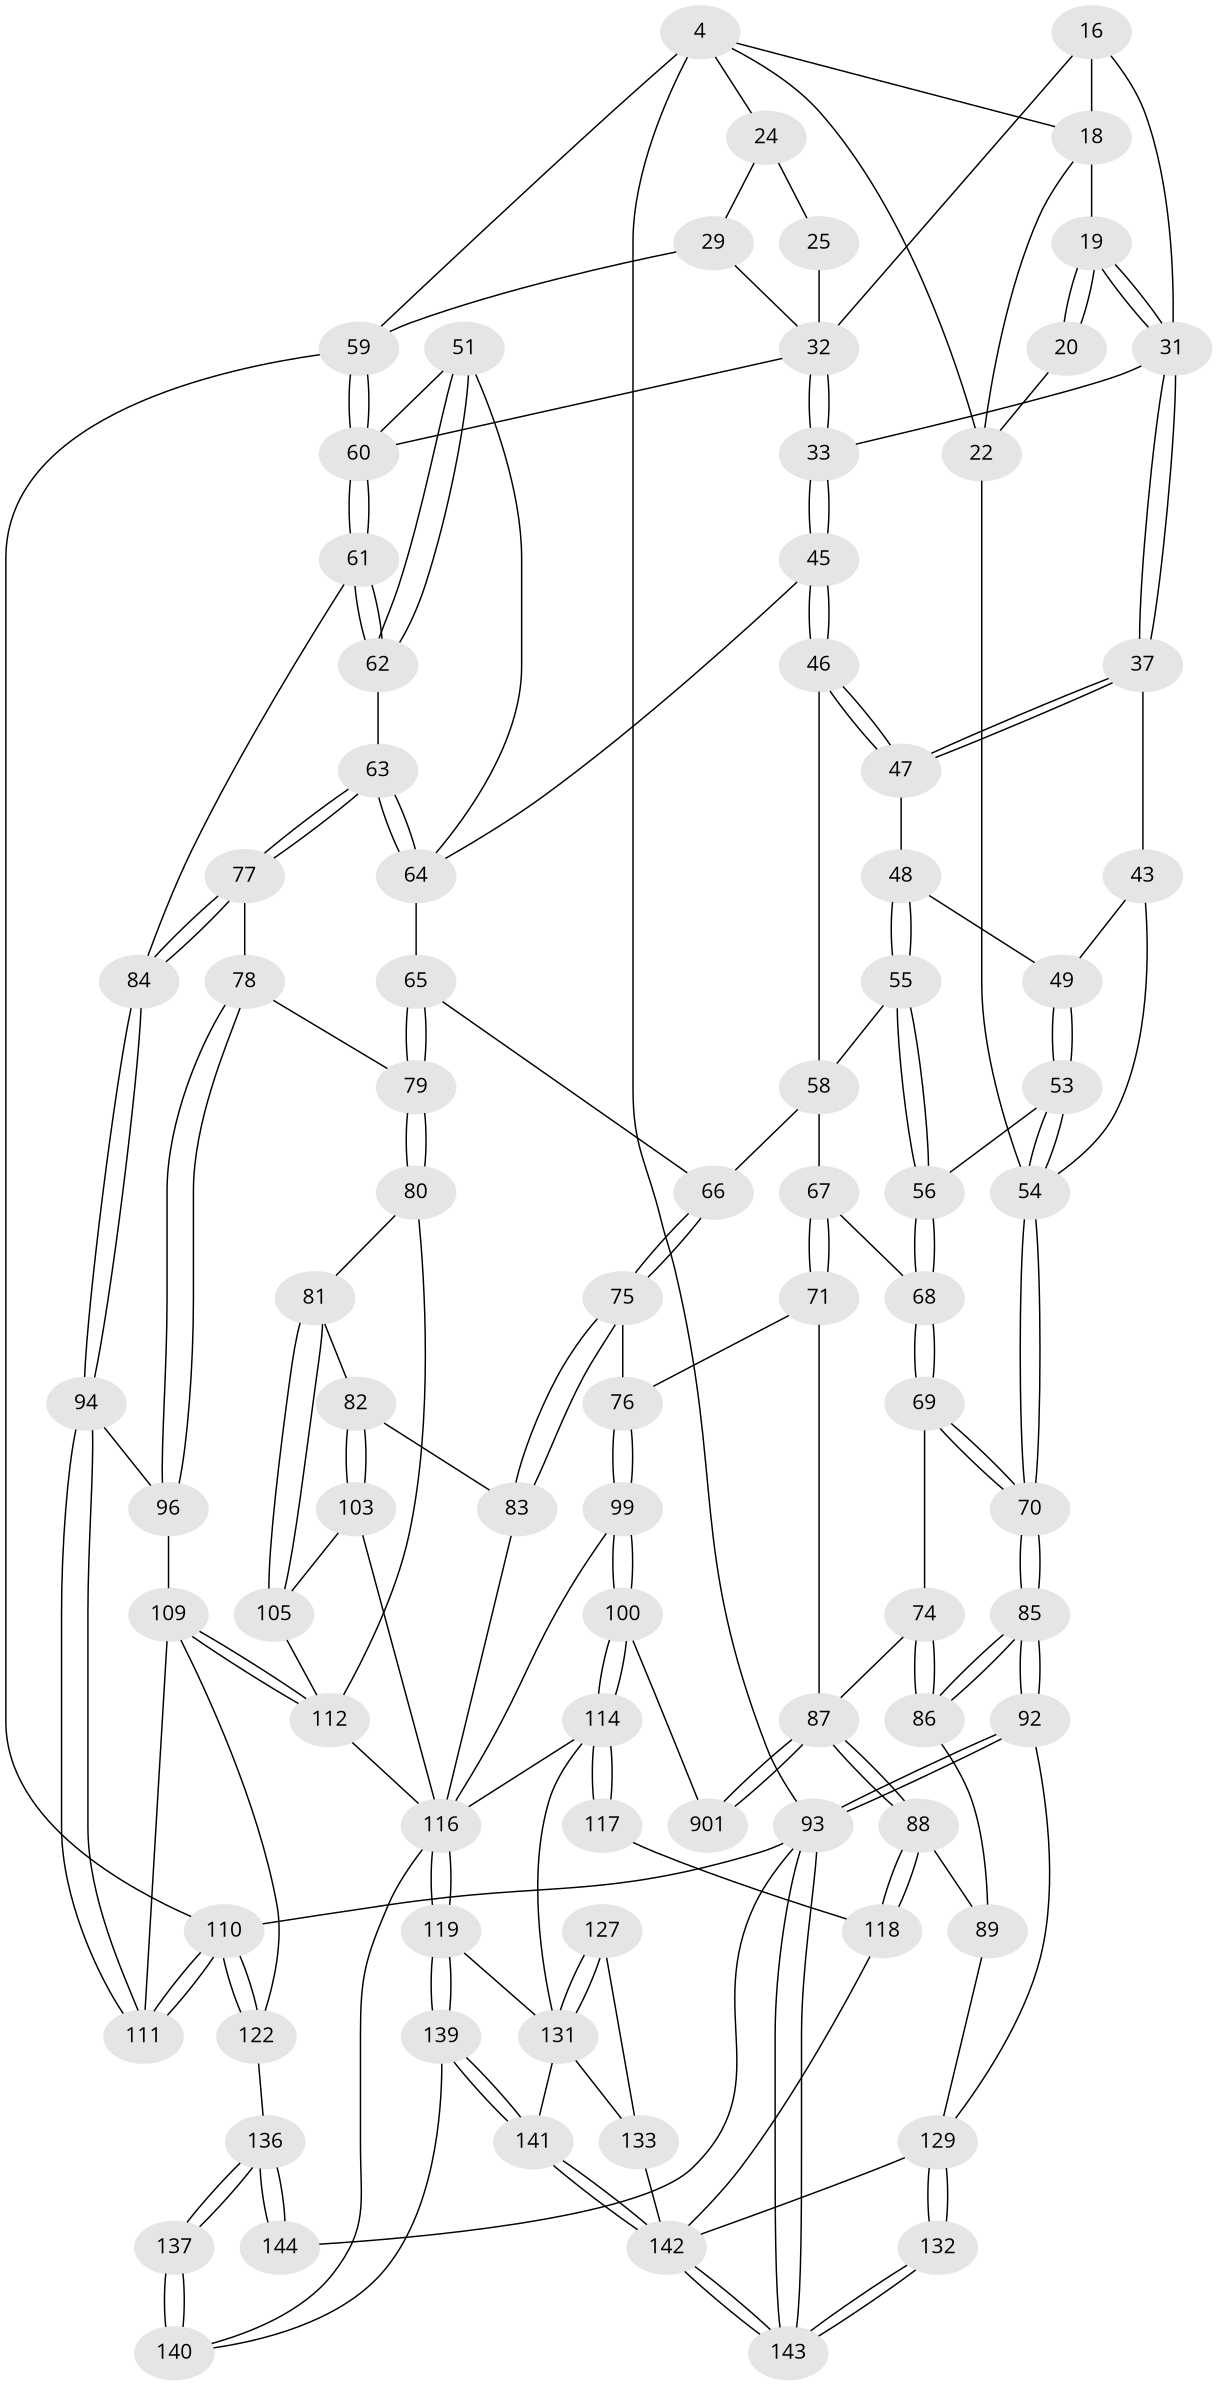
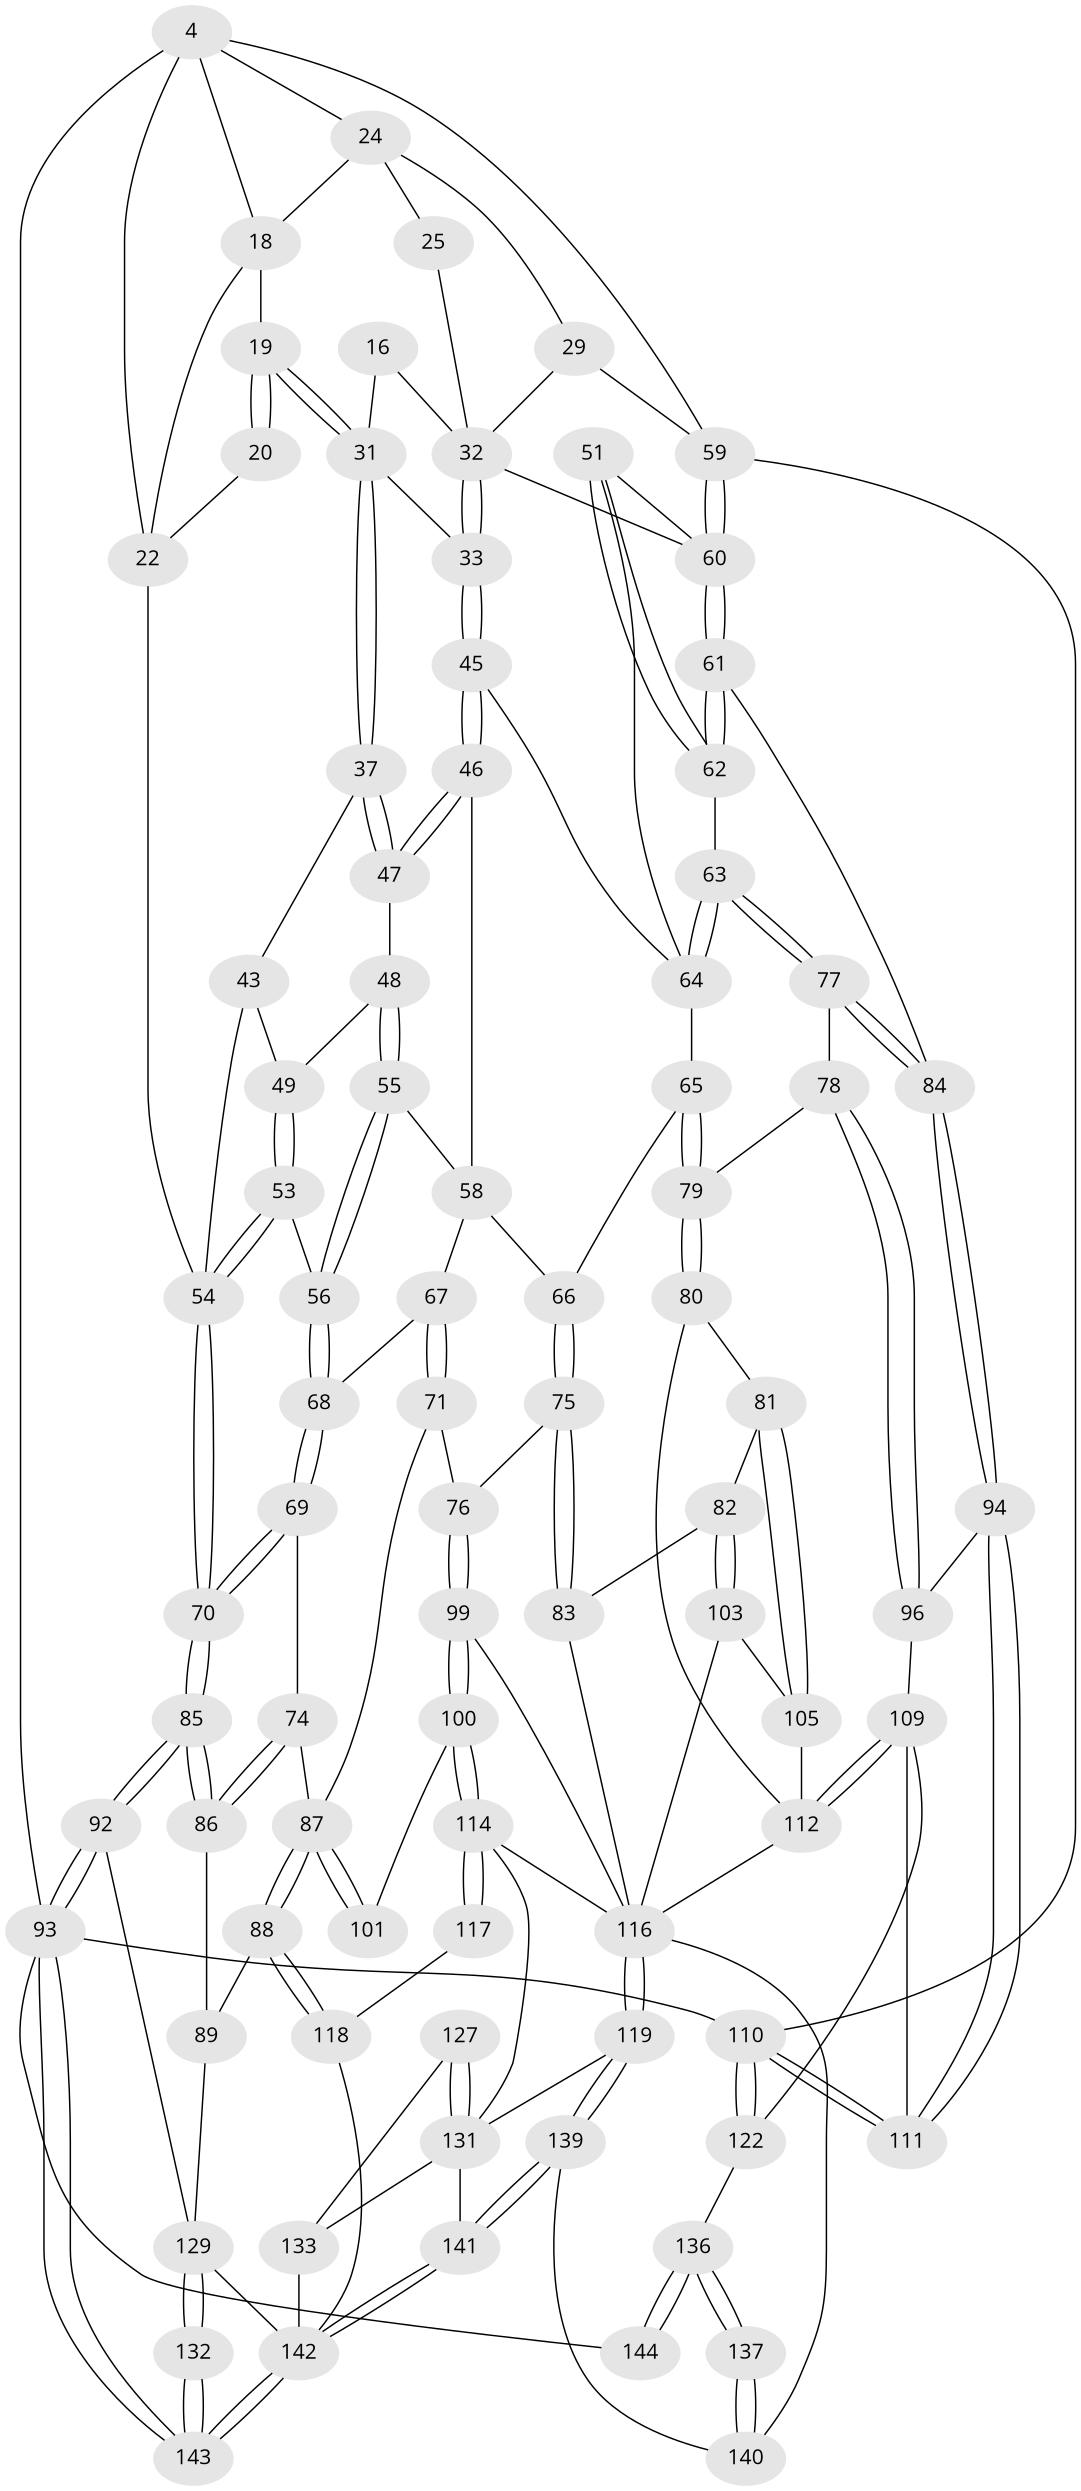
edge "16" -- "18": now "24" -- "18"
node "901": label "901" -> "101"
